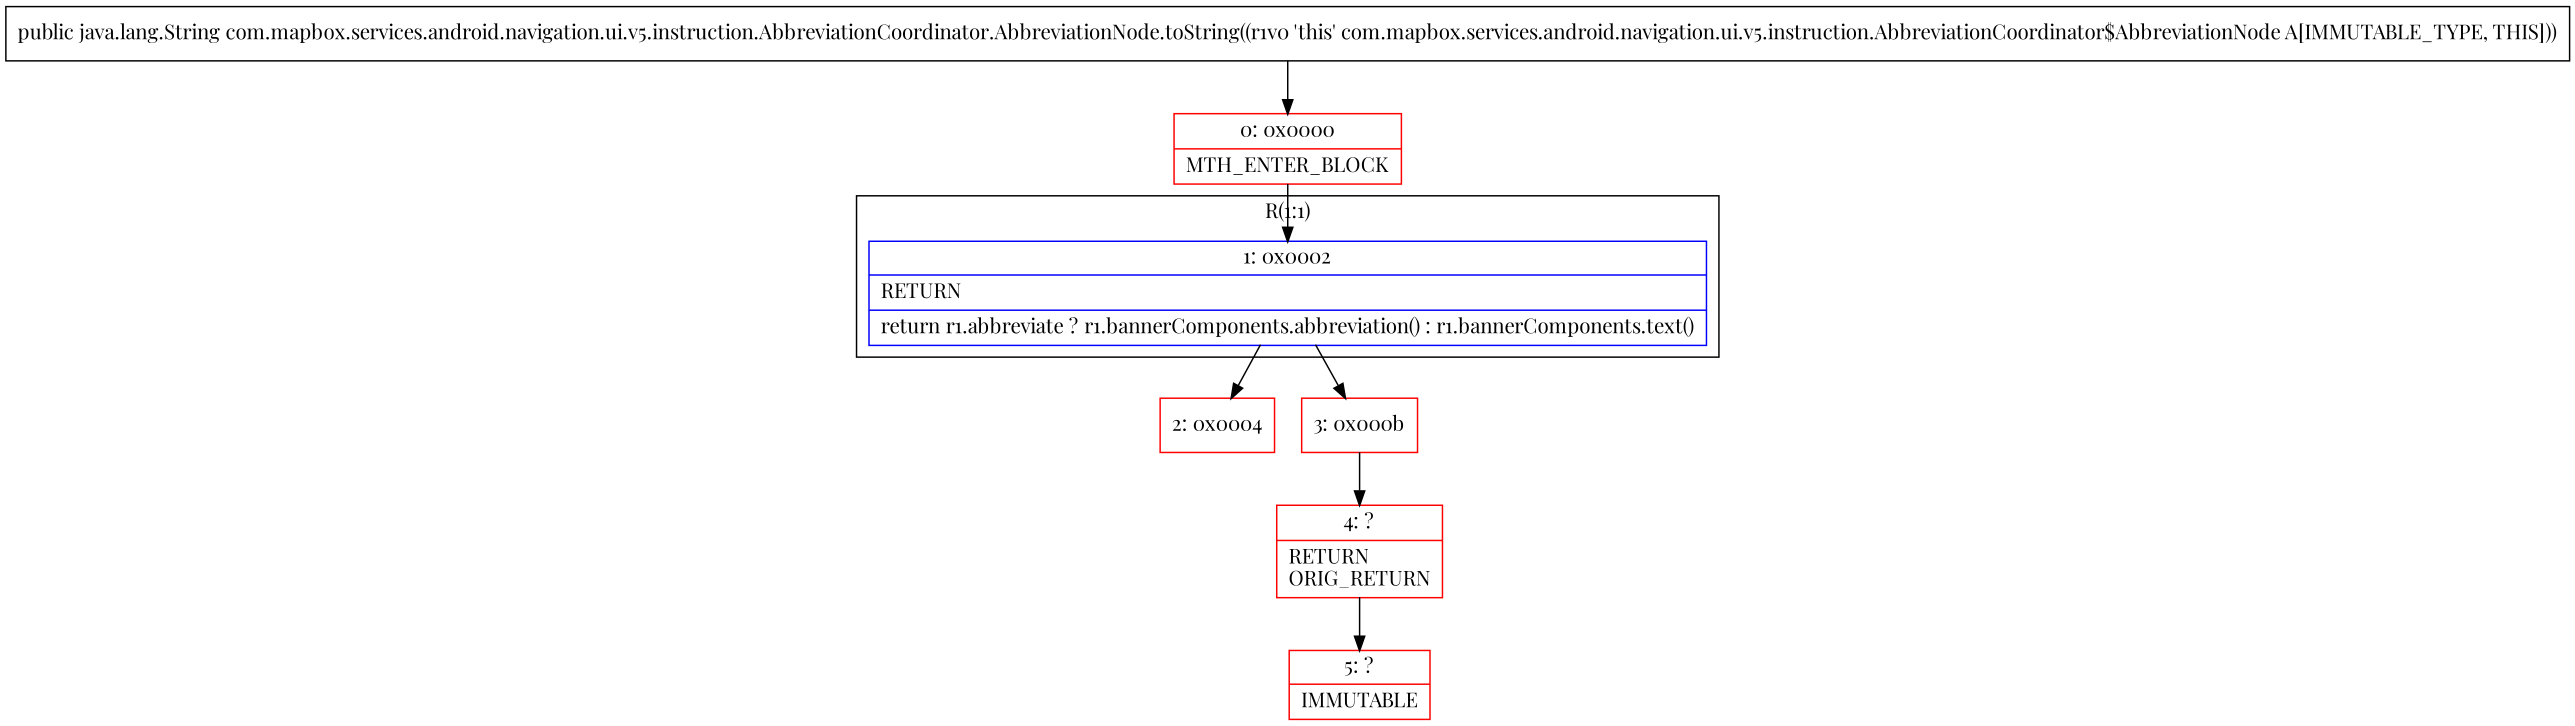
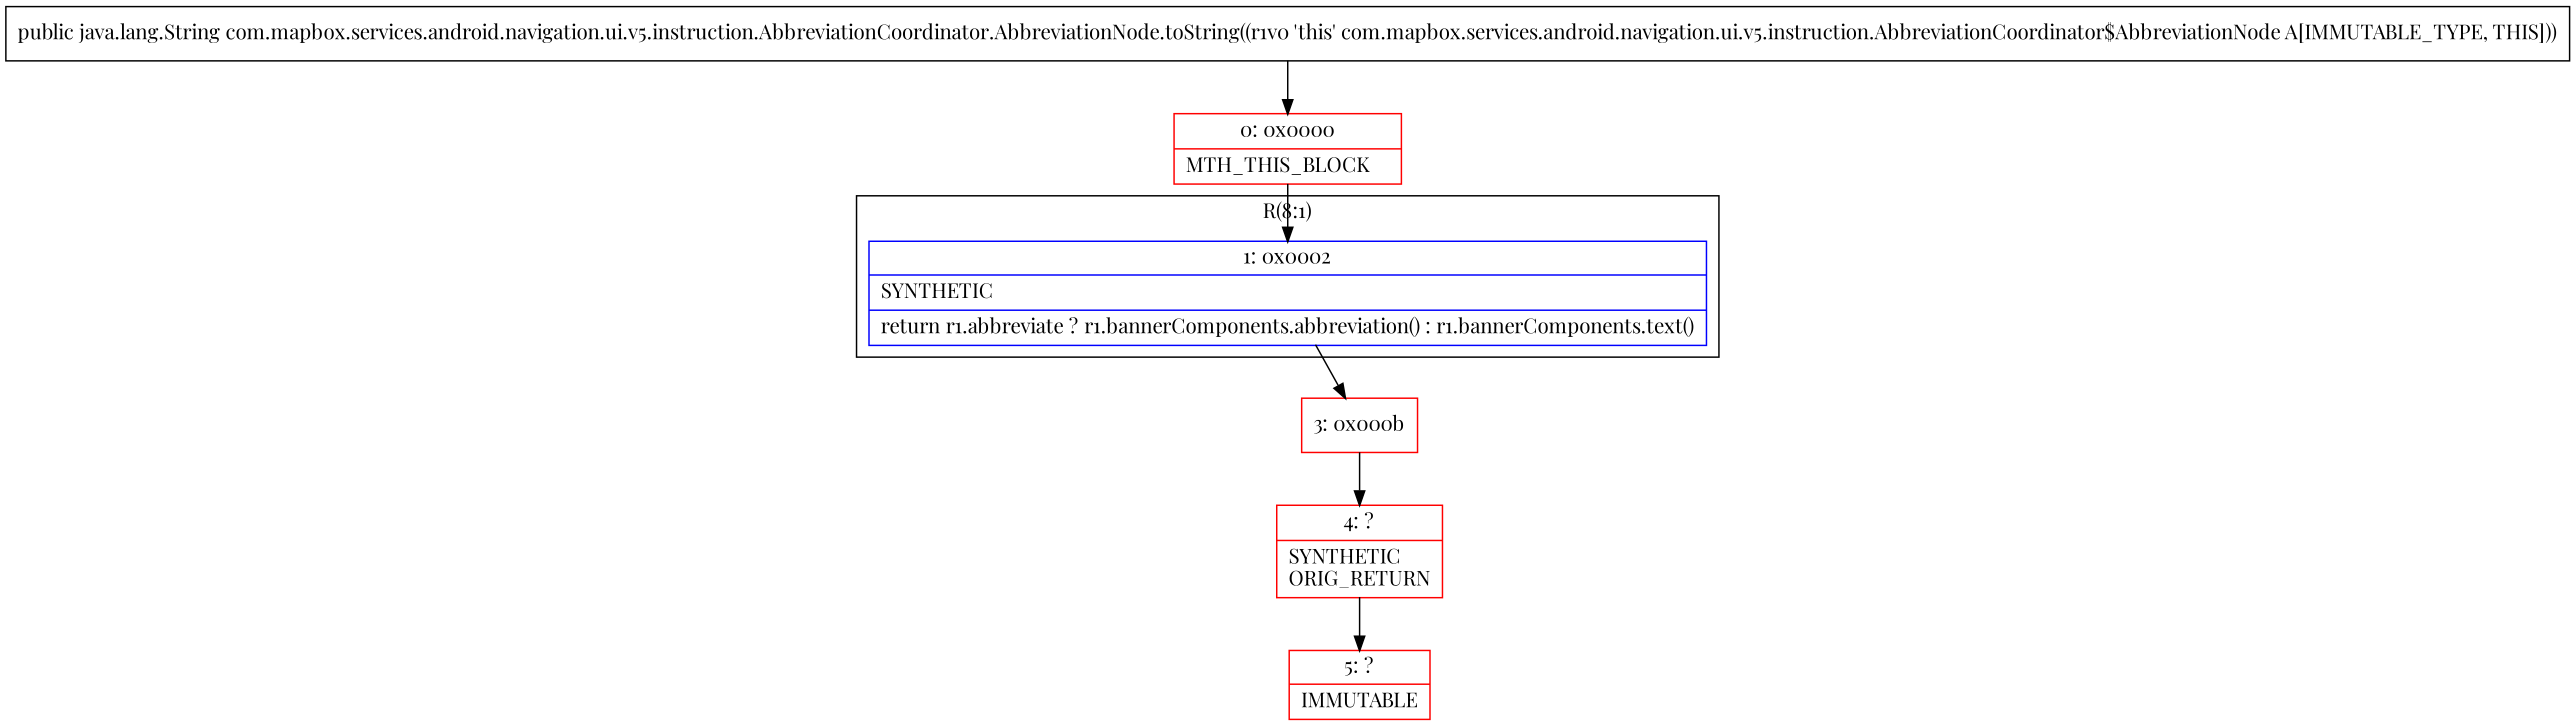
node "0: 0x0000": text "MTH_ENTER_BLOCK" -> "MTH_THIS_BLOCK"
cluster "R(1:1)": label "R(1:1)" -> "R(8:1)"
node "1: 0x0002": text "RETURN" -> "SYNTHETIC"
node "2: 0x0004": removed
node "4: ?": text "RETURN" -> "SYNTHETIC"
